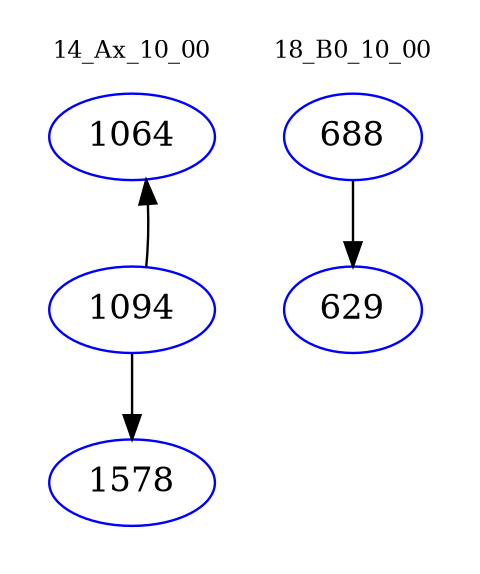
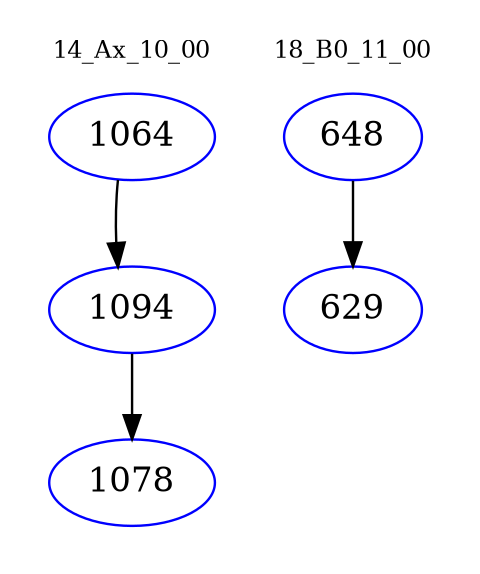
cluster "18_B0_10_00": label "18_B0_10_00" -> "18_B0_11_00"
node "688": label "688" -> "648"
edge "1094" -> "1064": reversed
node "1578": label "1578" -> "1078"
